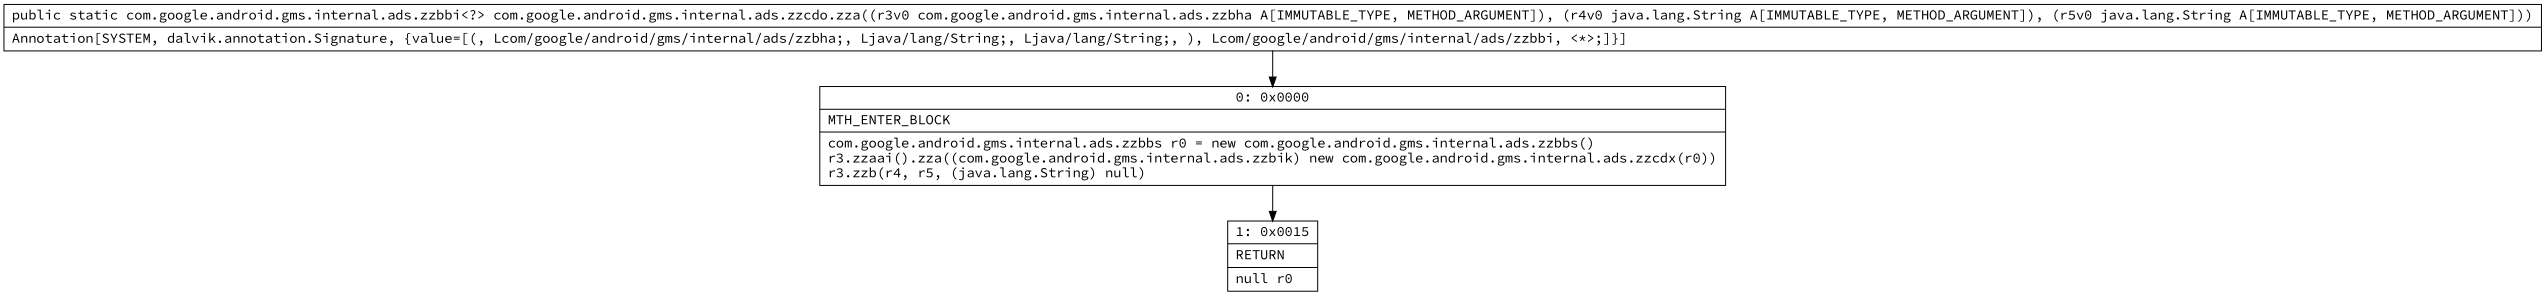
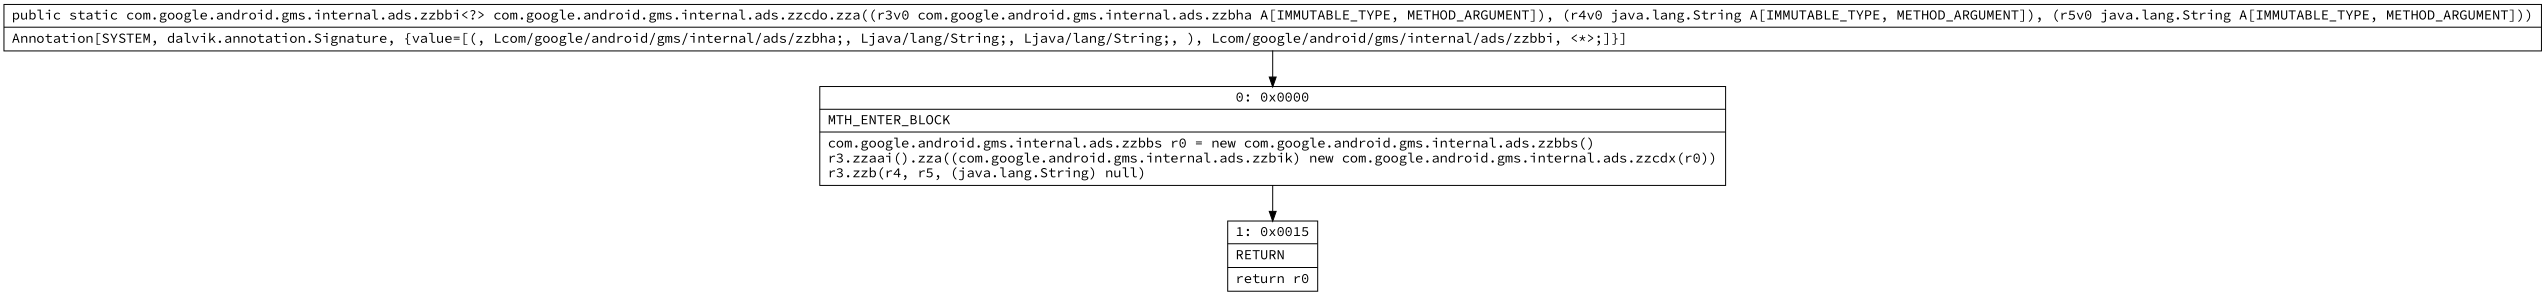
node "1: 0x0015": text "null r0" -> "return r0"
